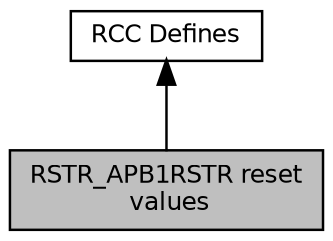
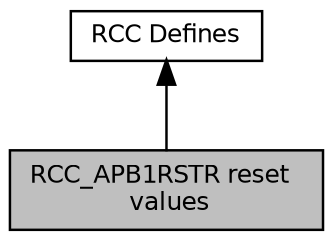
node "RSTR_APB1RSTR reset values": label "RSTR_APB1RSTR reset values" -> "RCC_APB1RSTR reset values"
